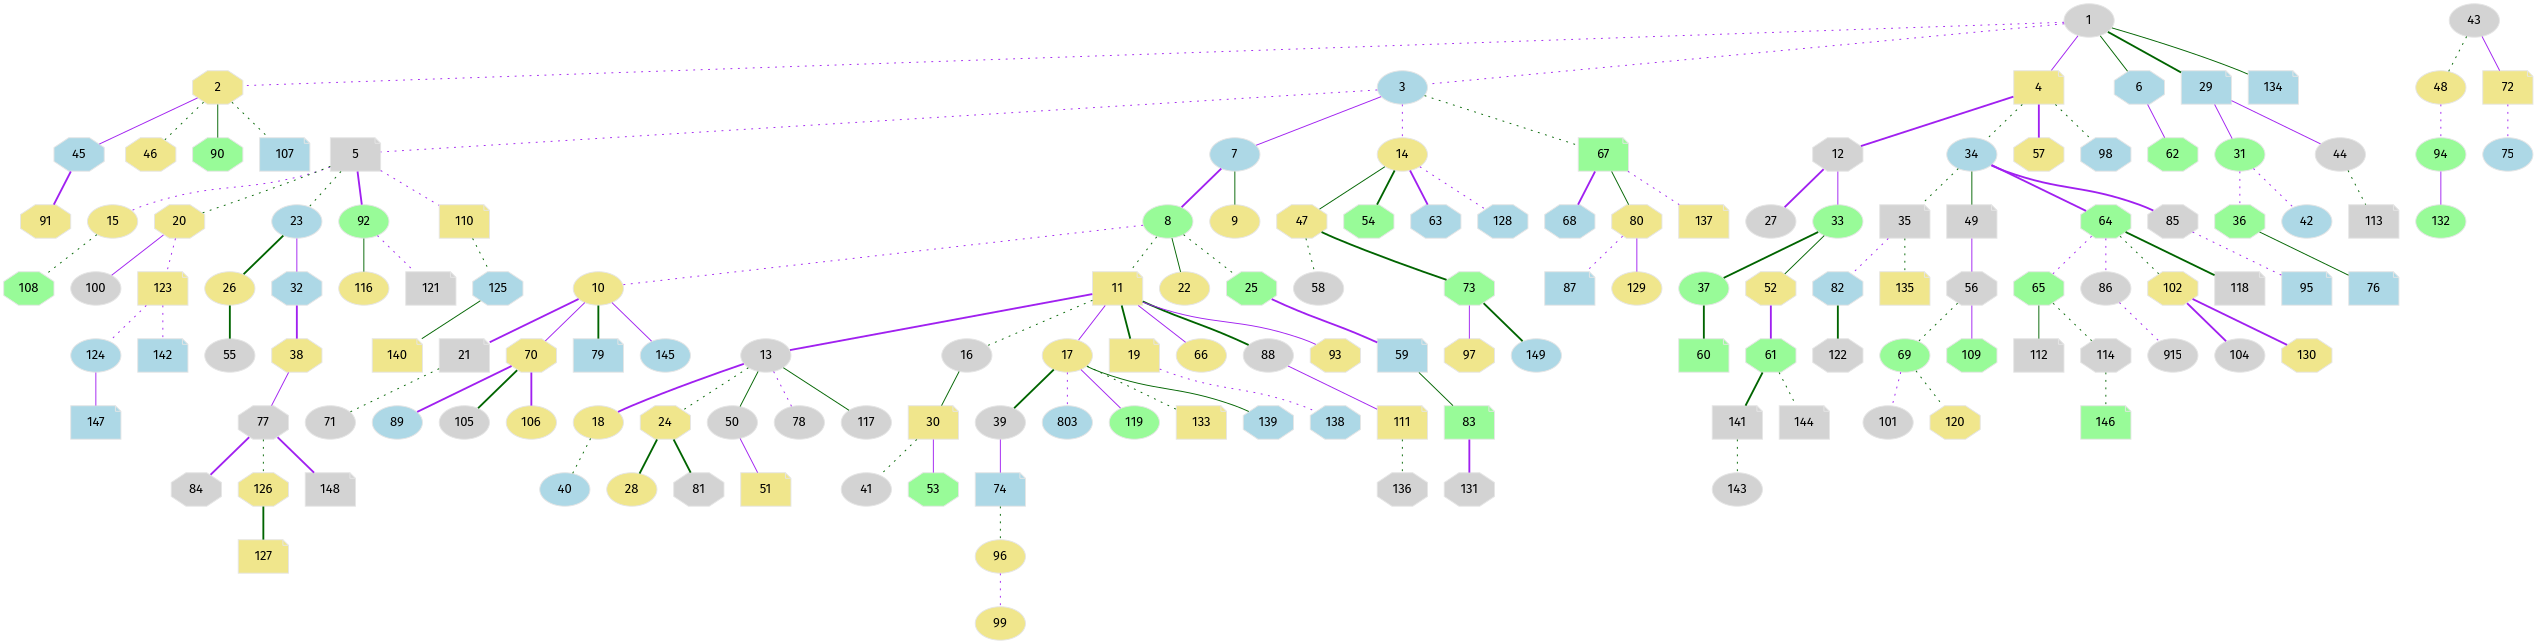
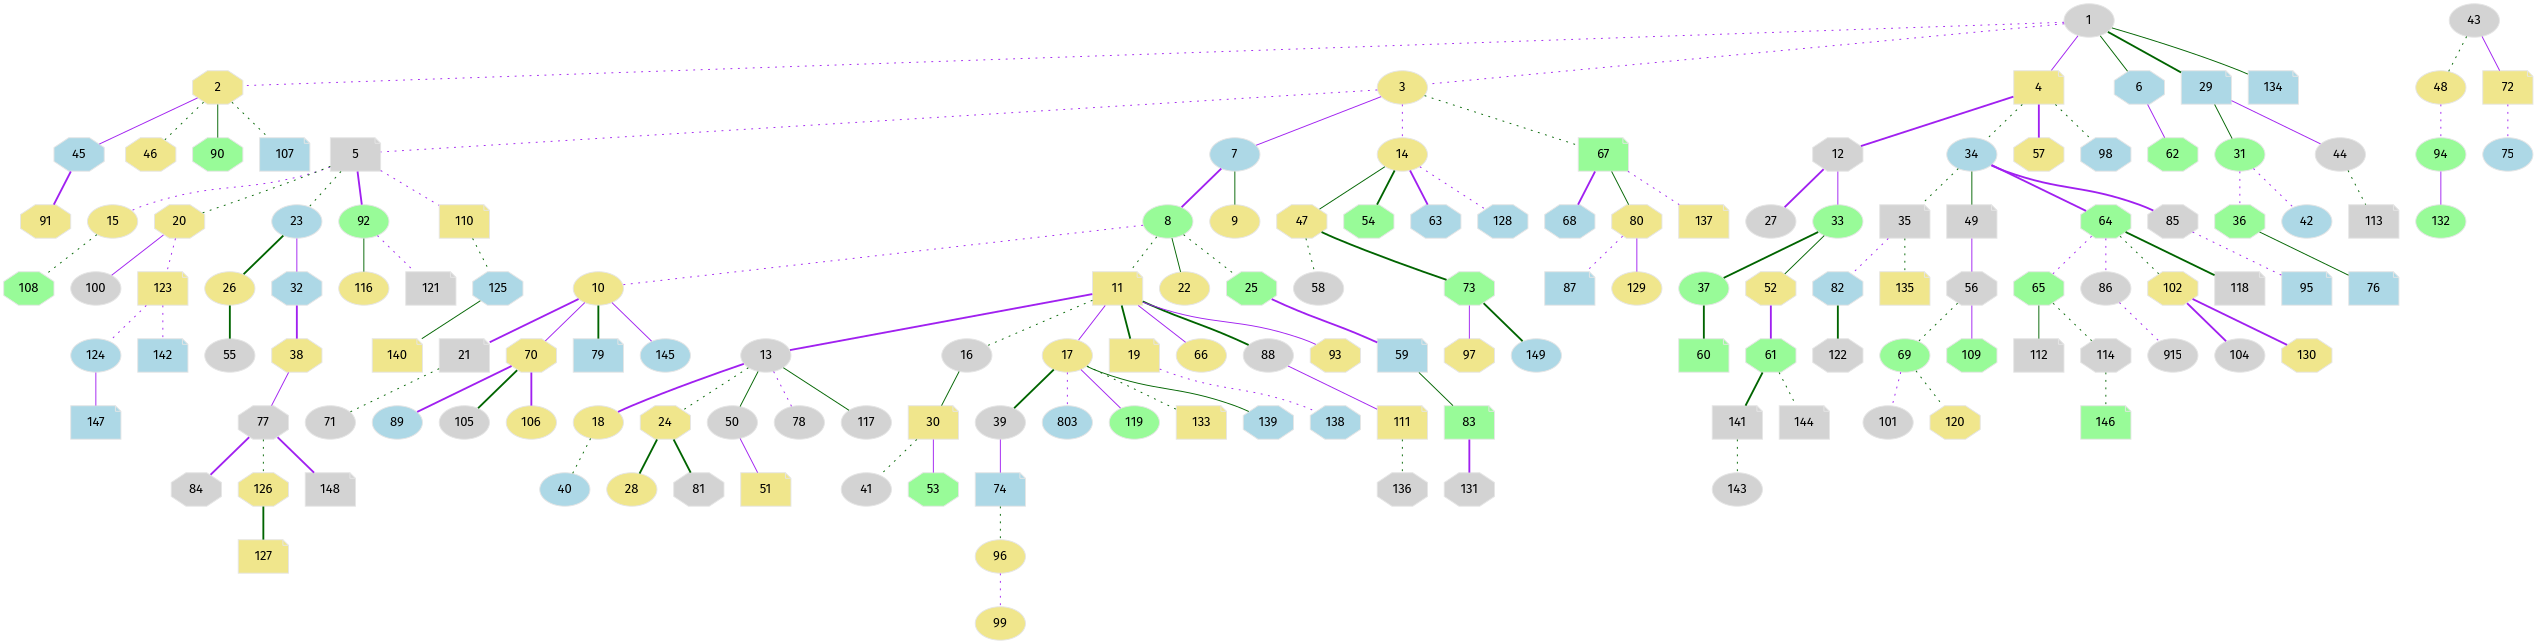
node "3": fillcolor lightblue -> khaki
edge "29" -- "31": color purple -> darkgreen
